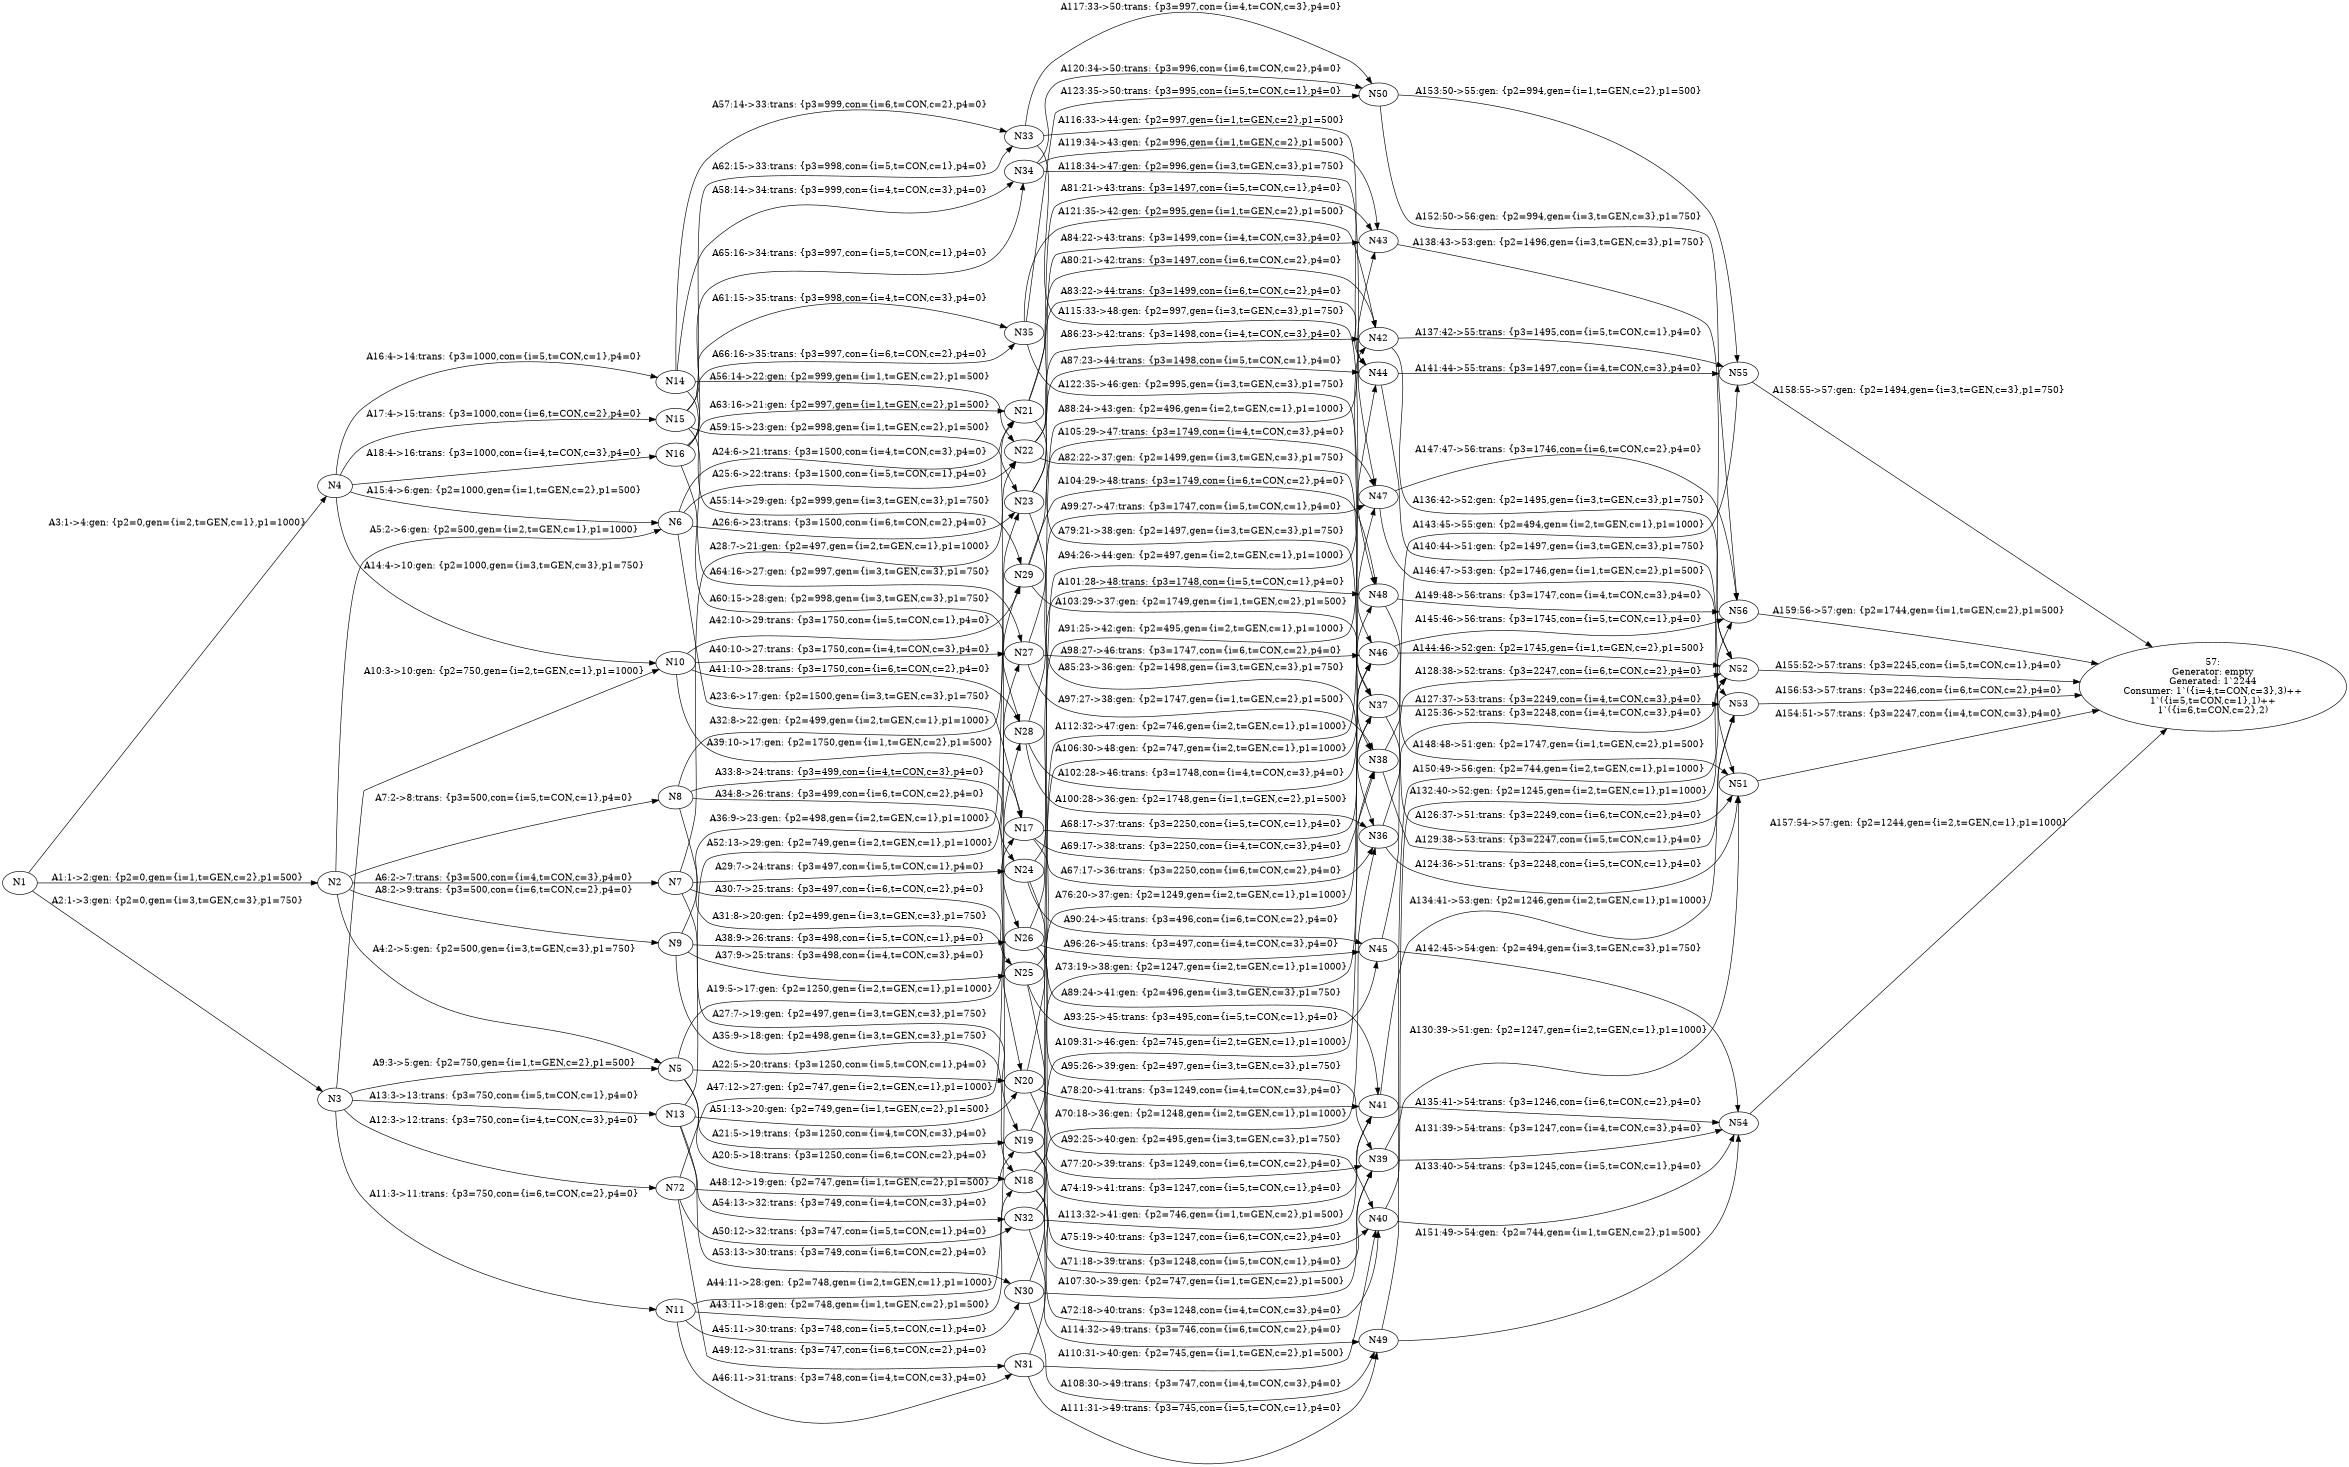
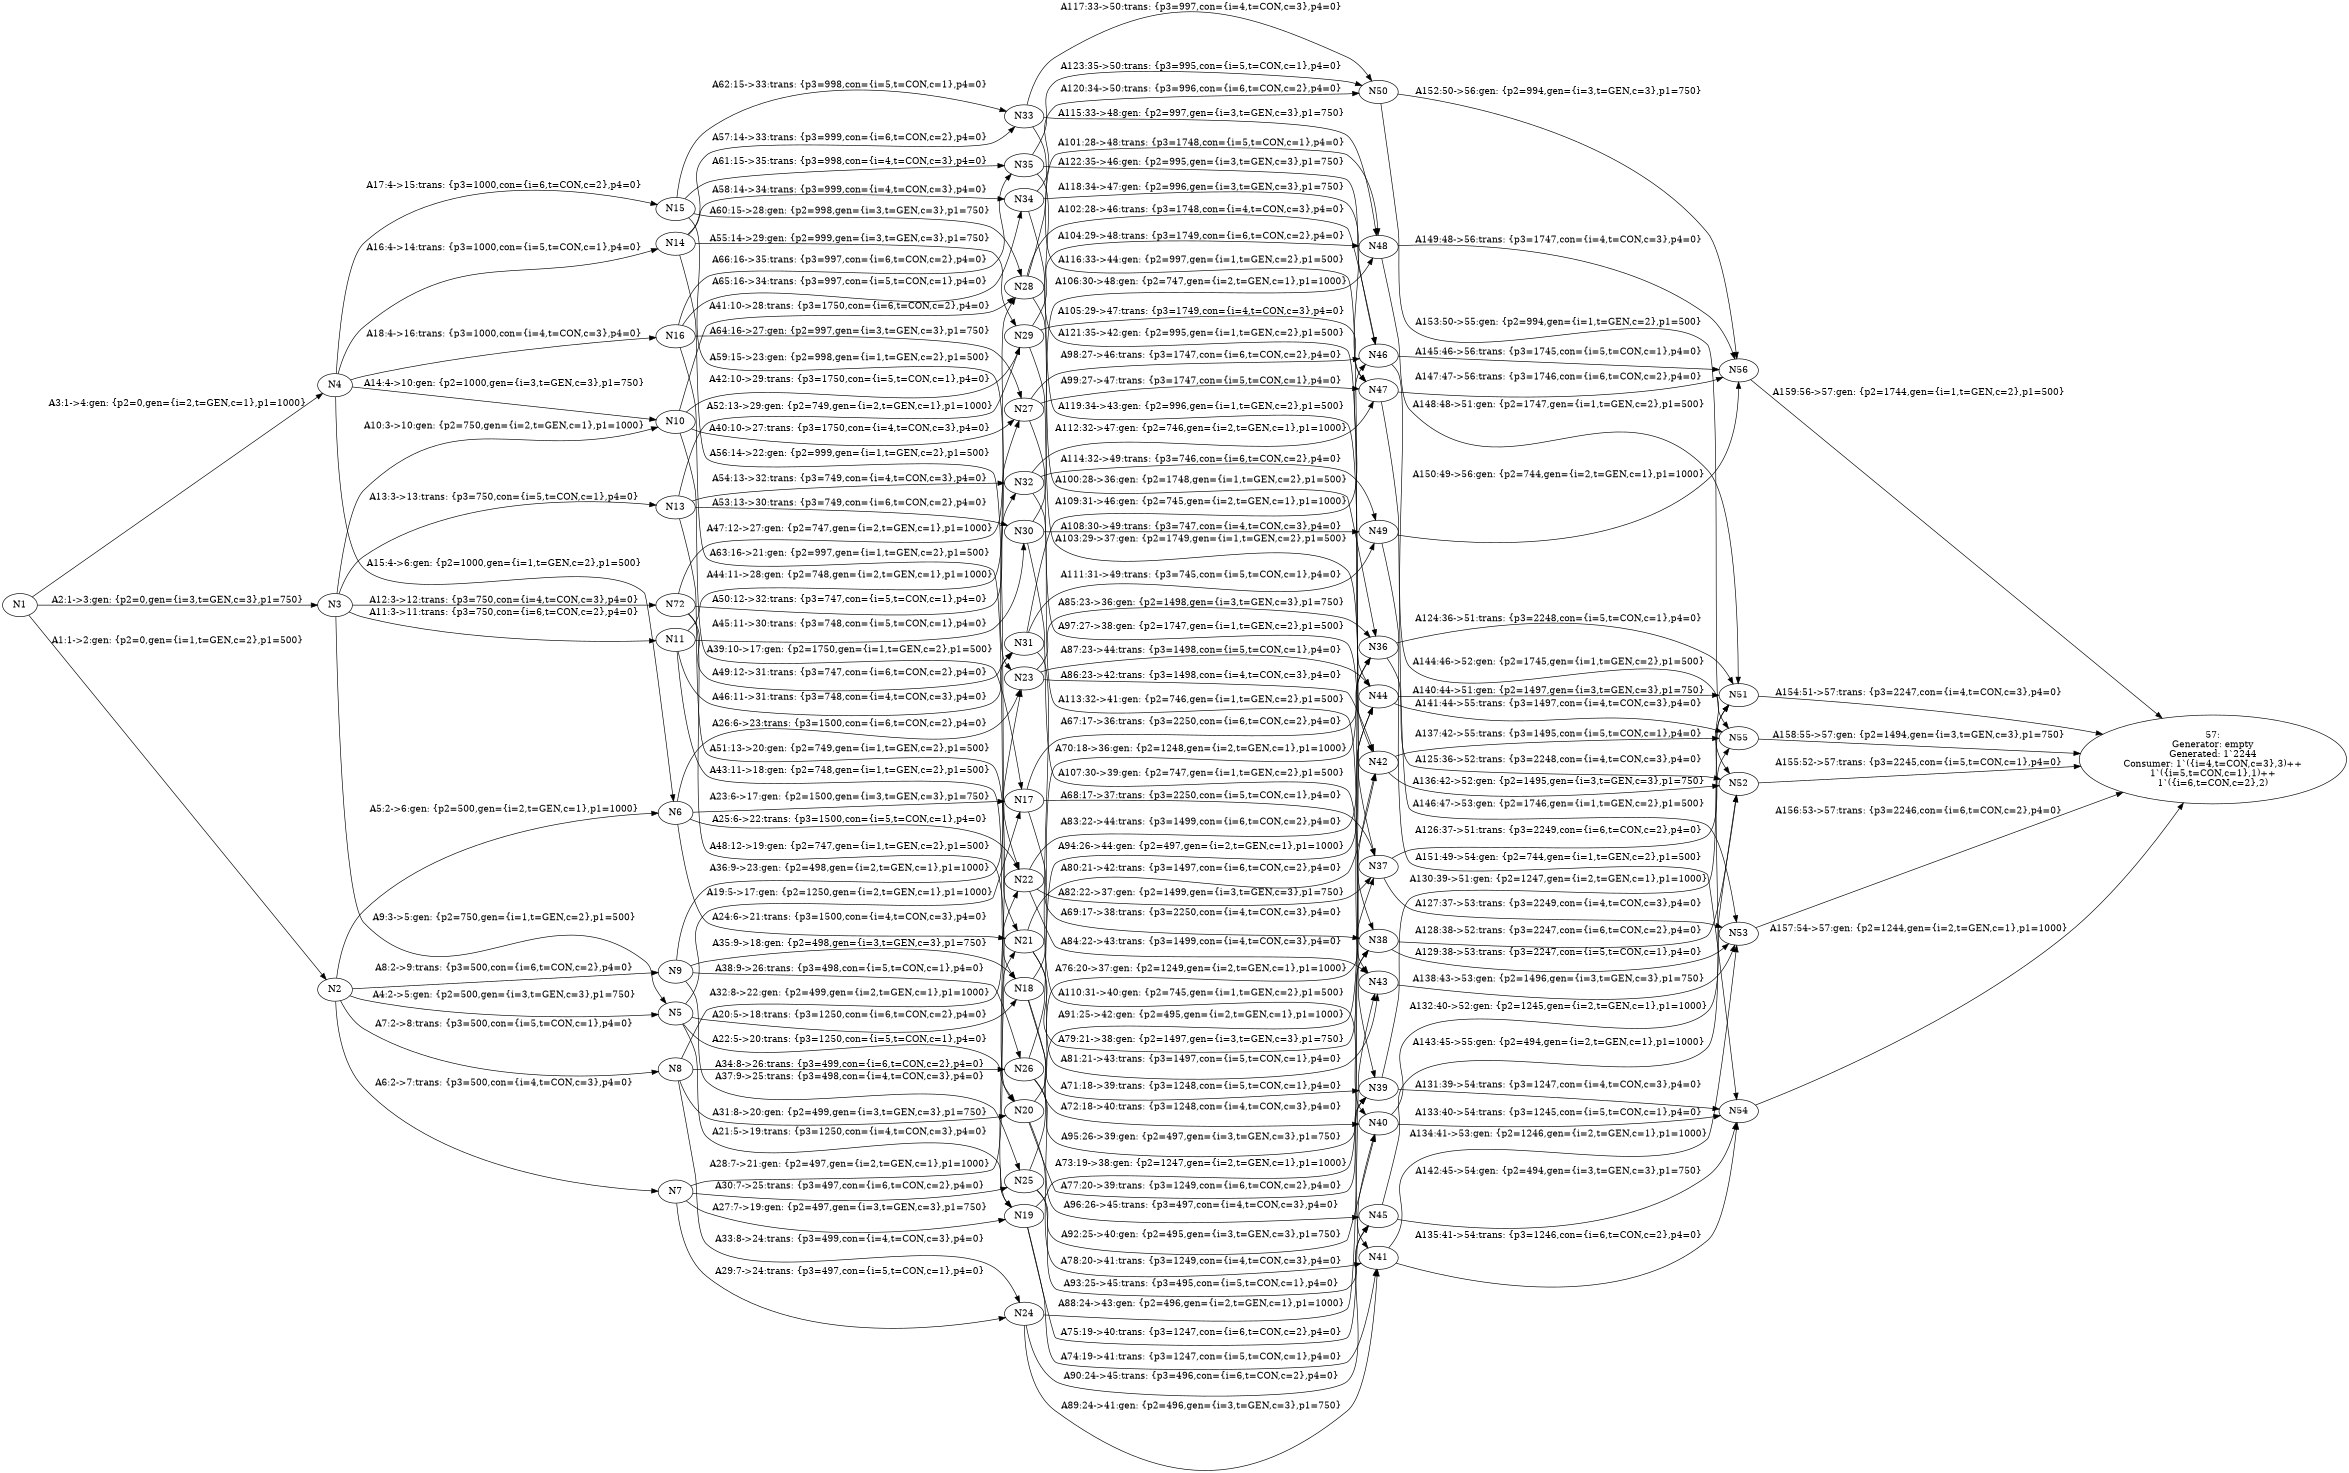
edge "N43" -> "N52": now "N43" -> "N53"
